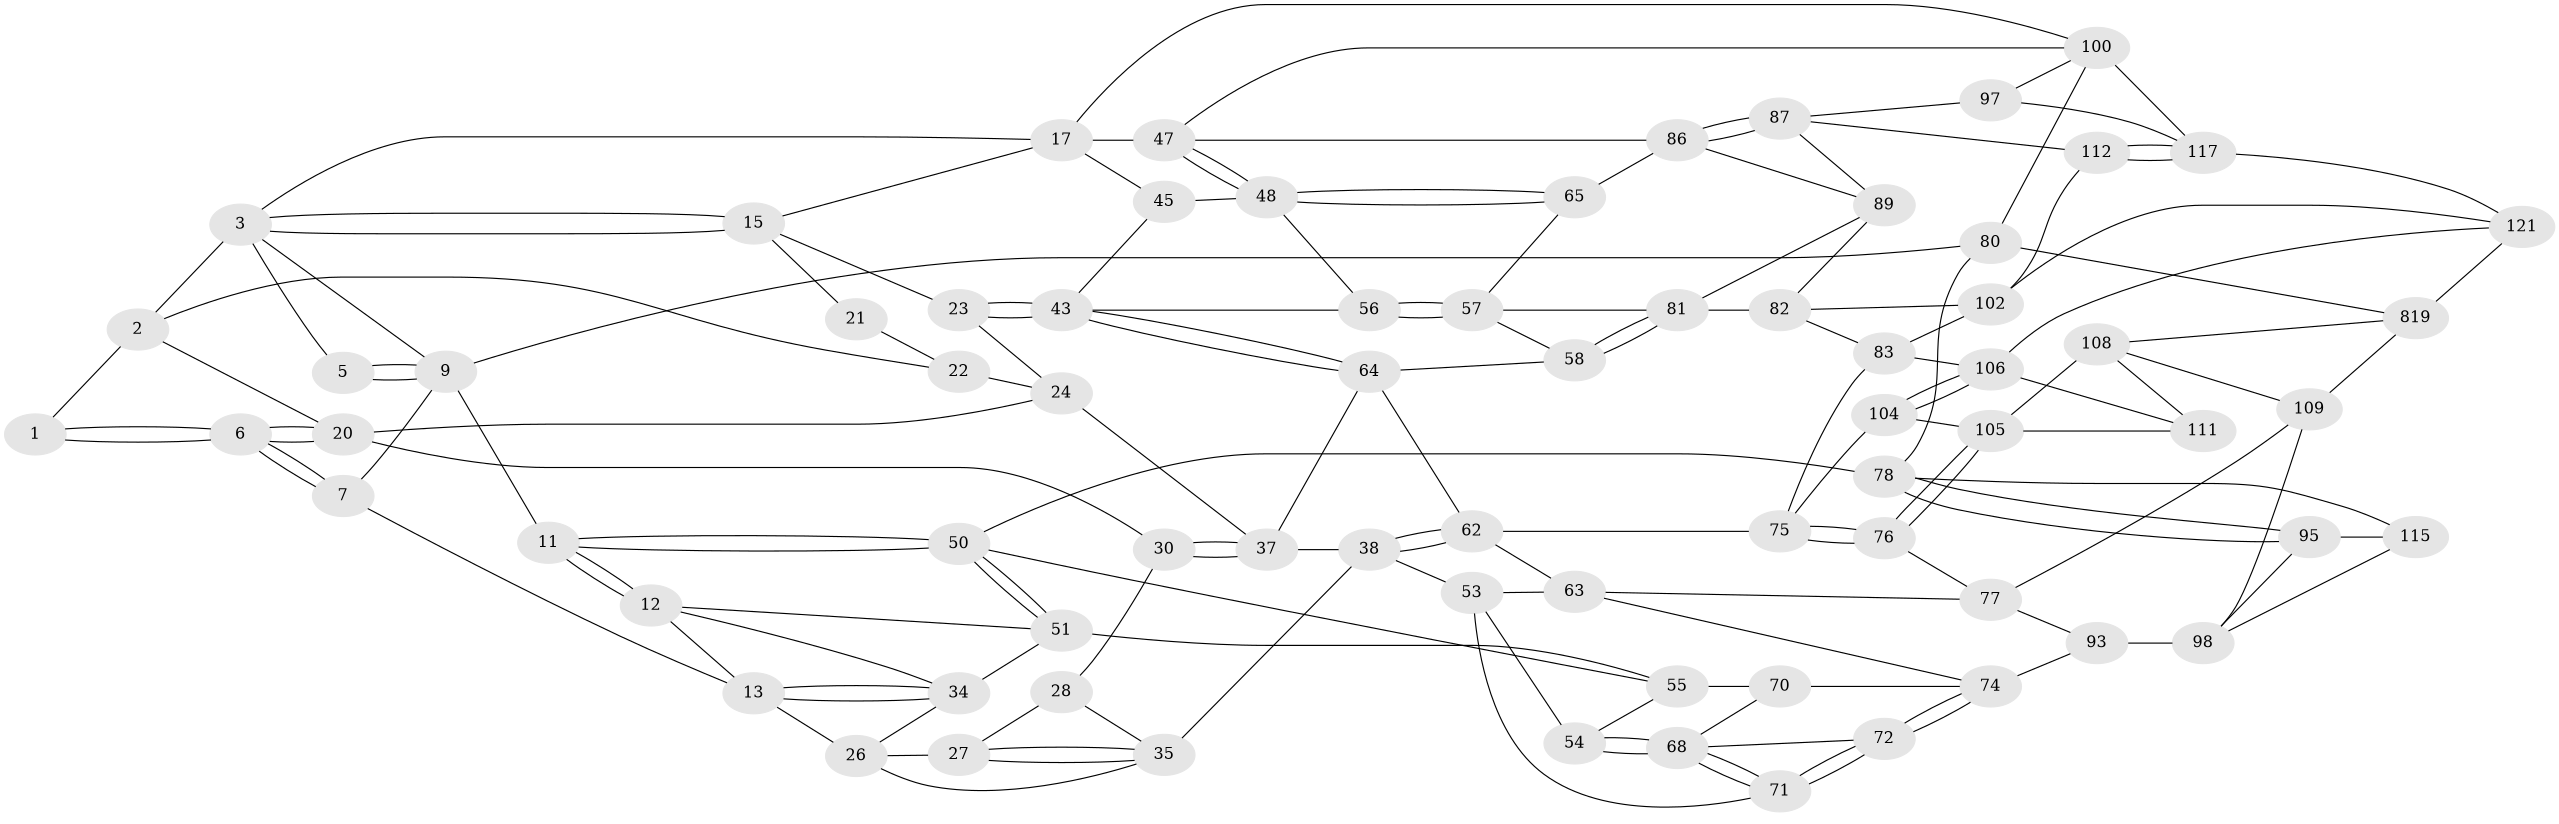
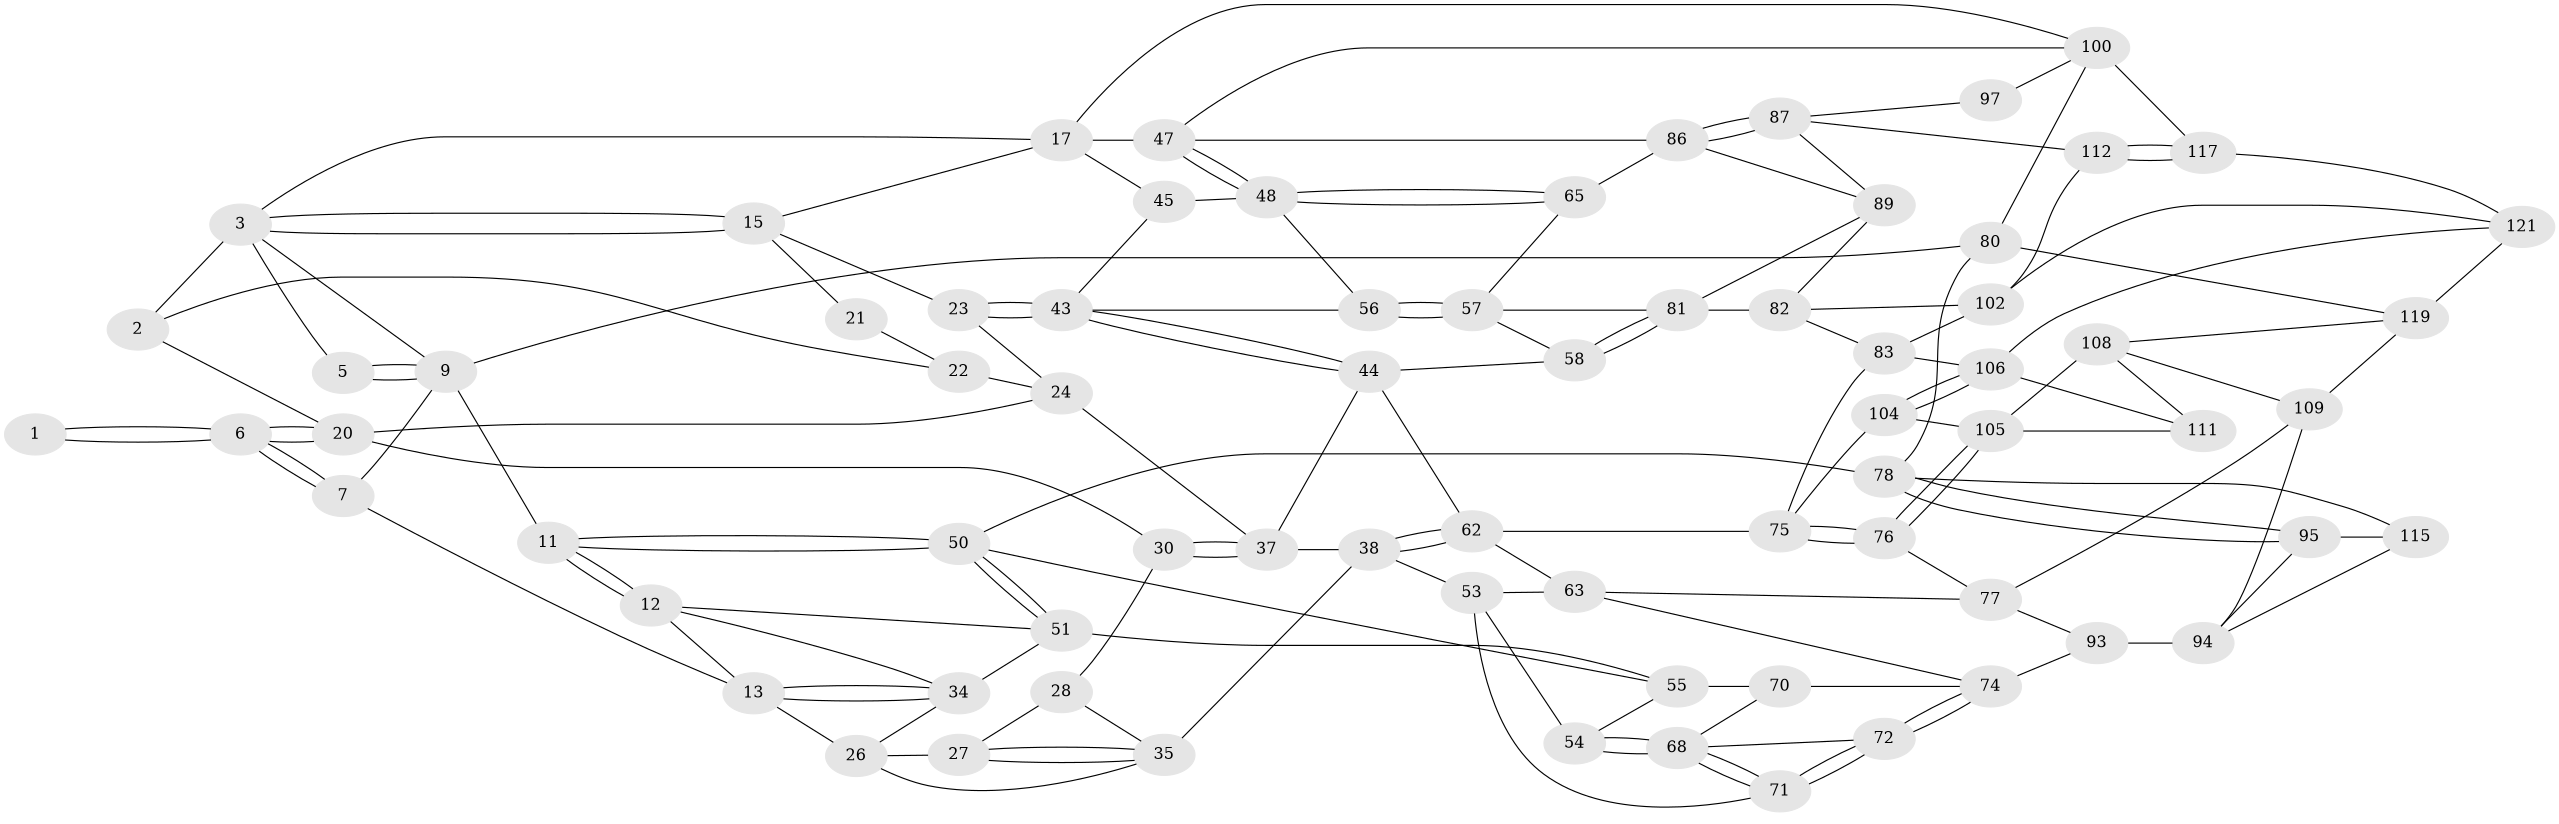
edge "97" -- "117": removed
node "819": label "819" -> "119"
node "64": label "64" -> "44"
edge "2" -- "1": removed
node "98": label "98" -> "94"
